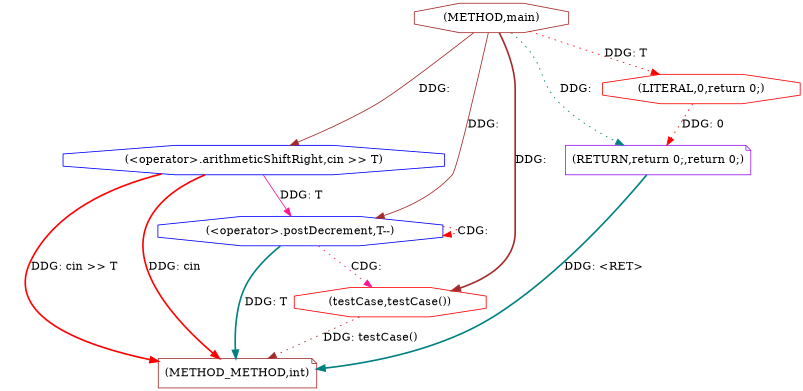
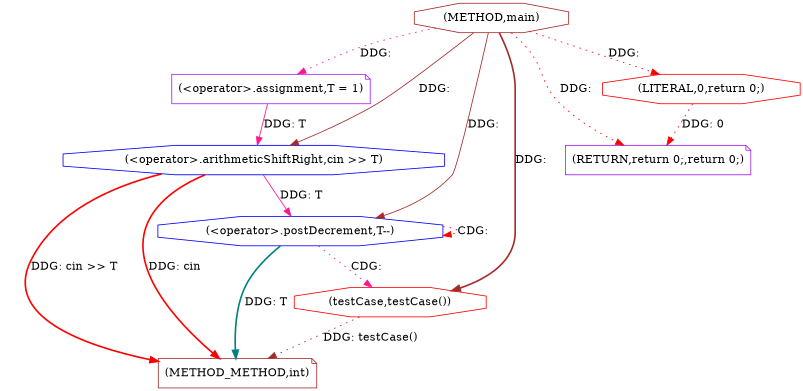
edge "(METHOD,main)" -> "(LITERAL,0,return 0;)": label "DDG: T" -> "DDG: "
node "(<operator>.assignment,T = 1)": added
edge "(METHOD,main)" -> "(RETURN,return 0;,return 0;)": color teal -> red
edge "(RETURN,return 0;,return 0;)" -> "(METHOD_METHOD,int)": removed, label "DDG: <RET>"
